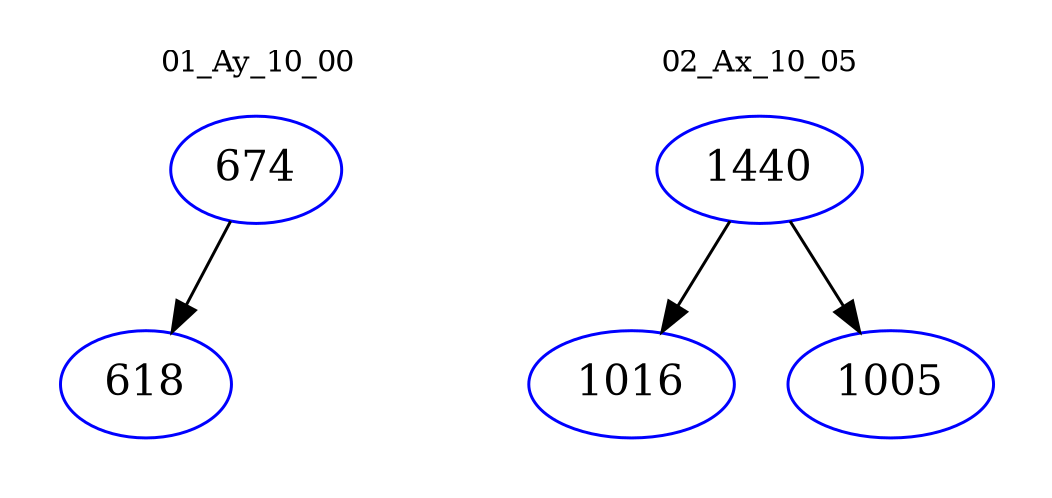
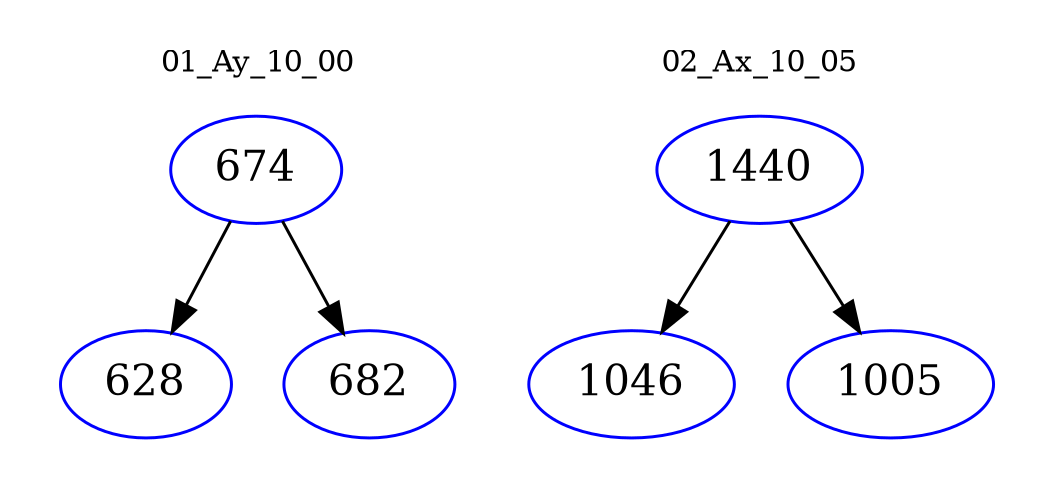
node "618": label "618" -> "628"
node "682": added
node "1016": label "1016" -> "1046"
